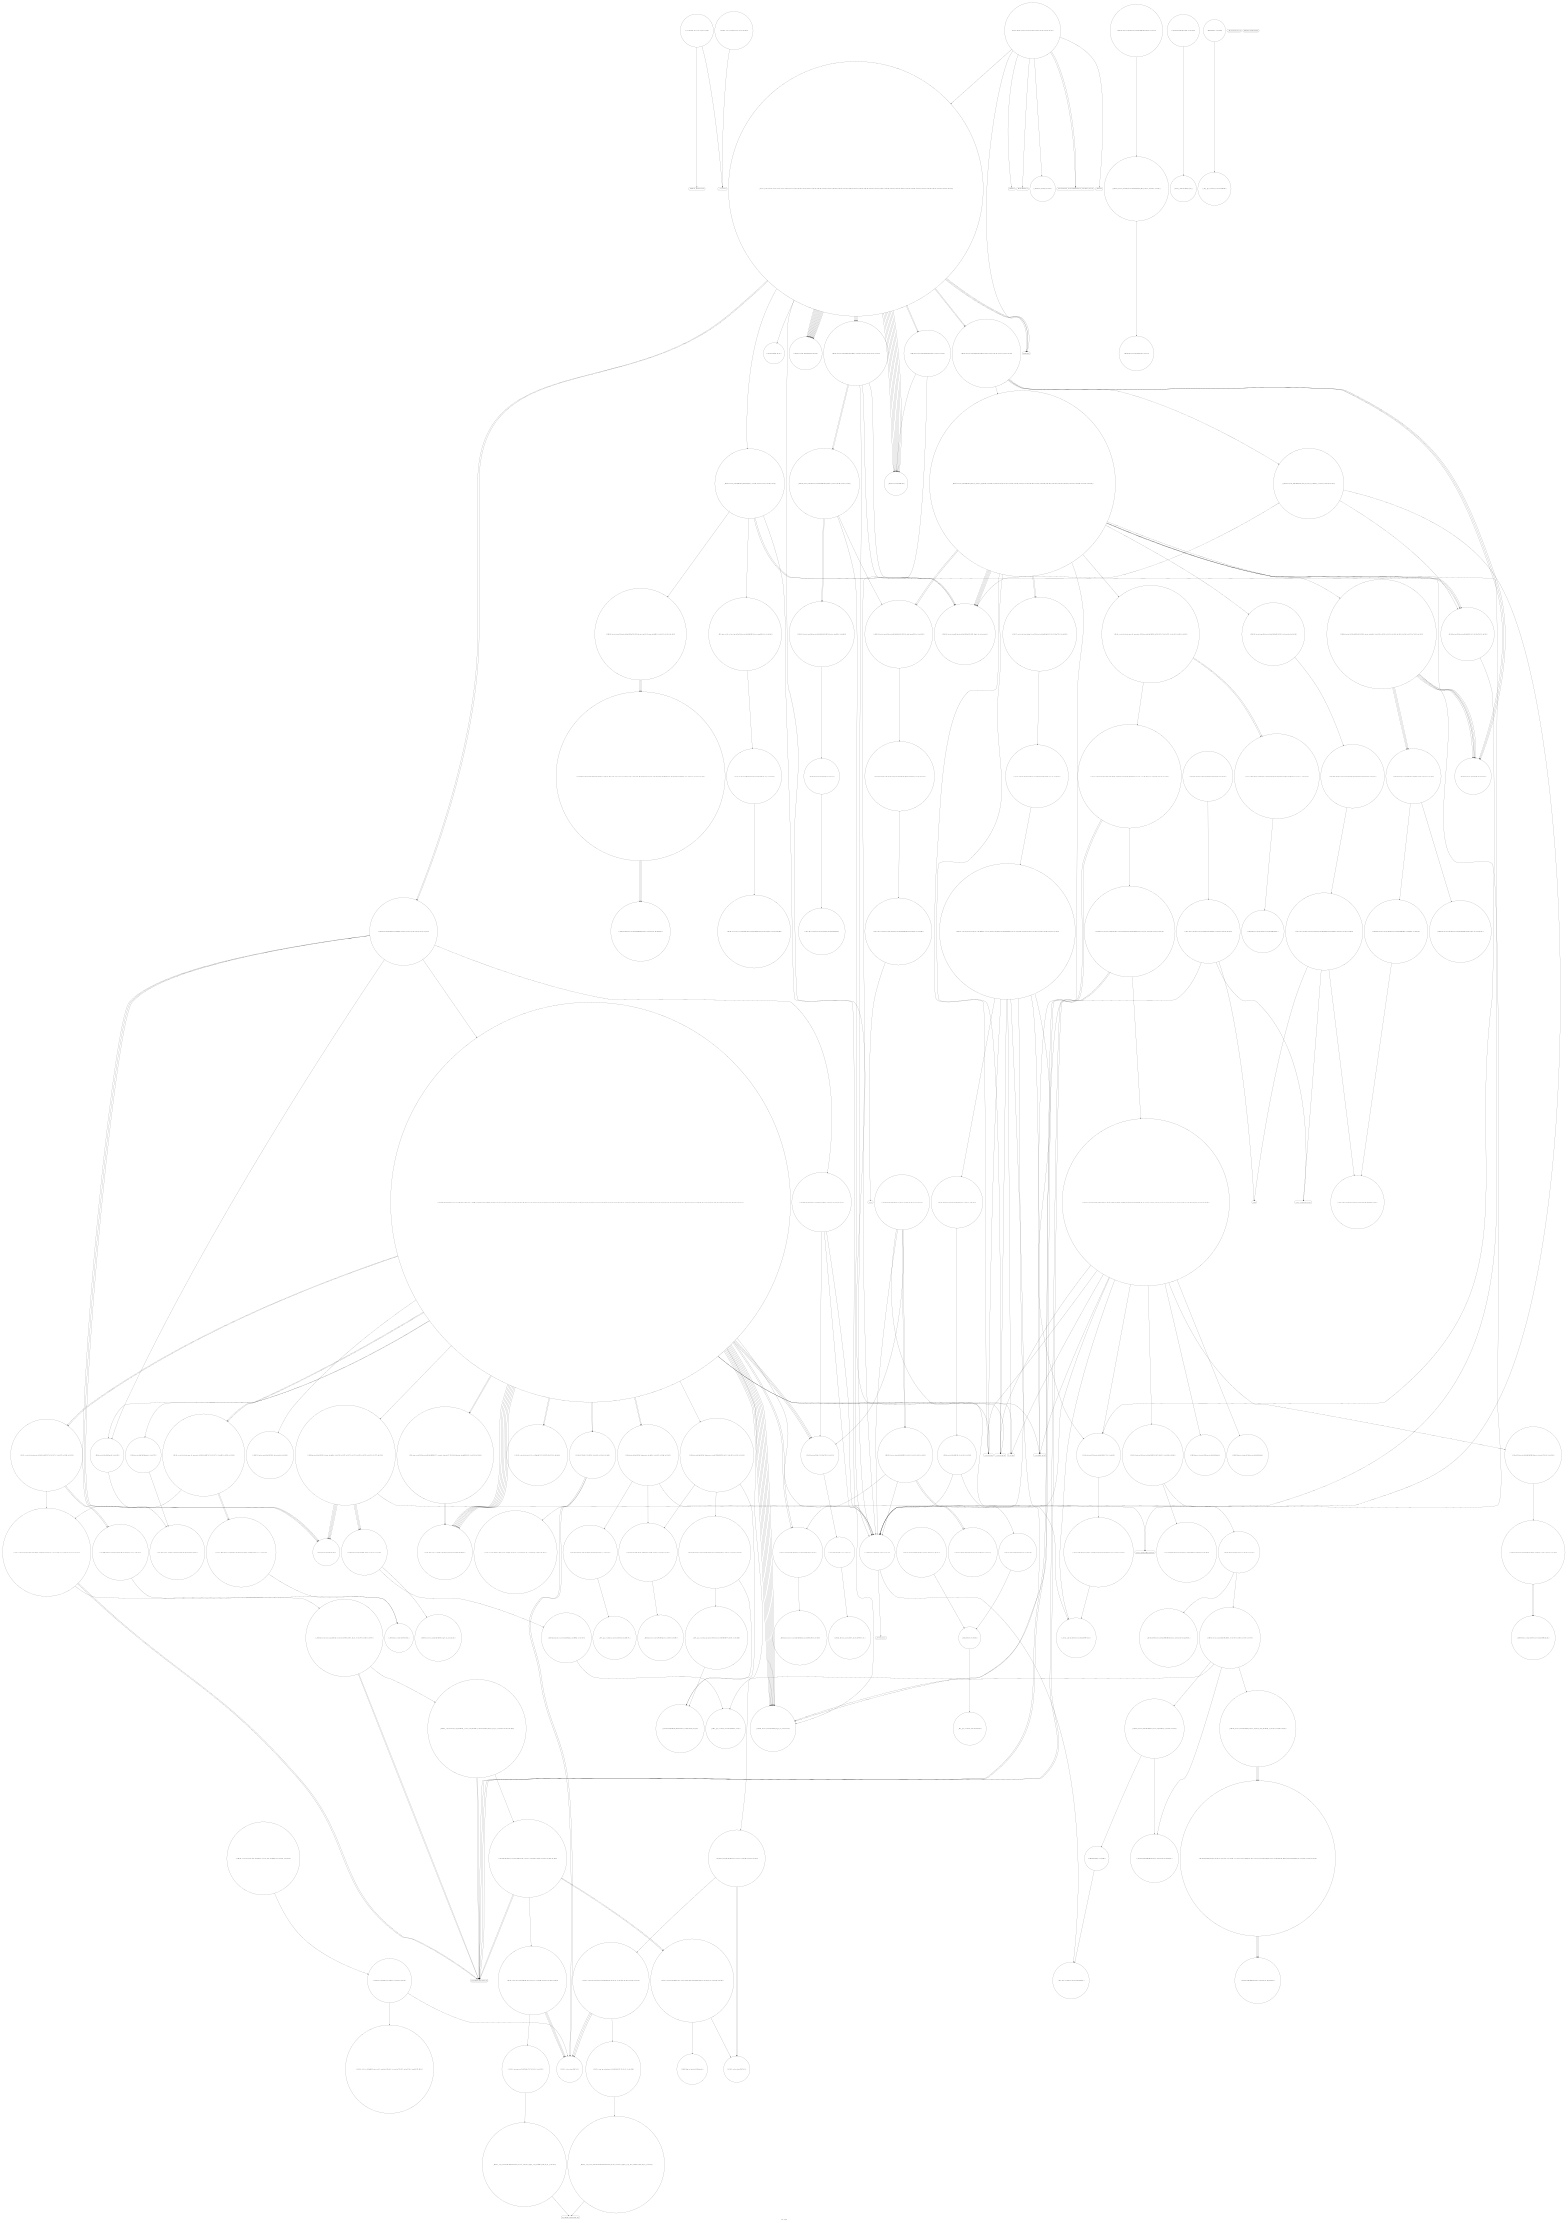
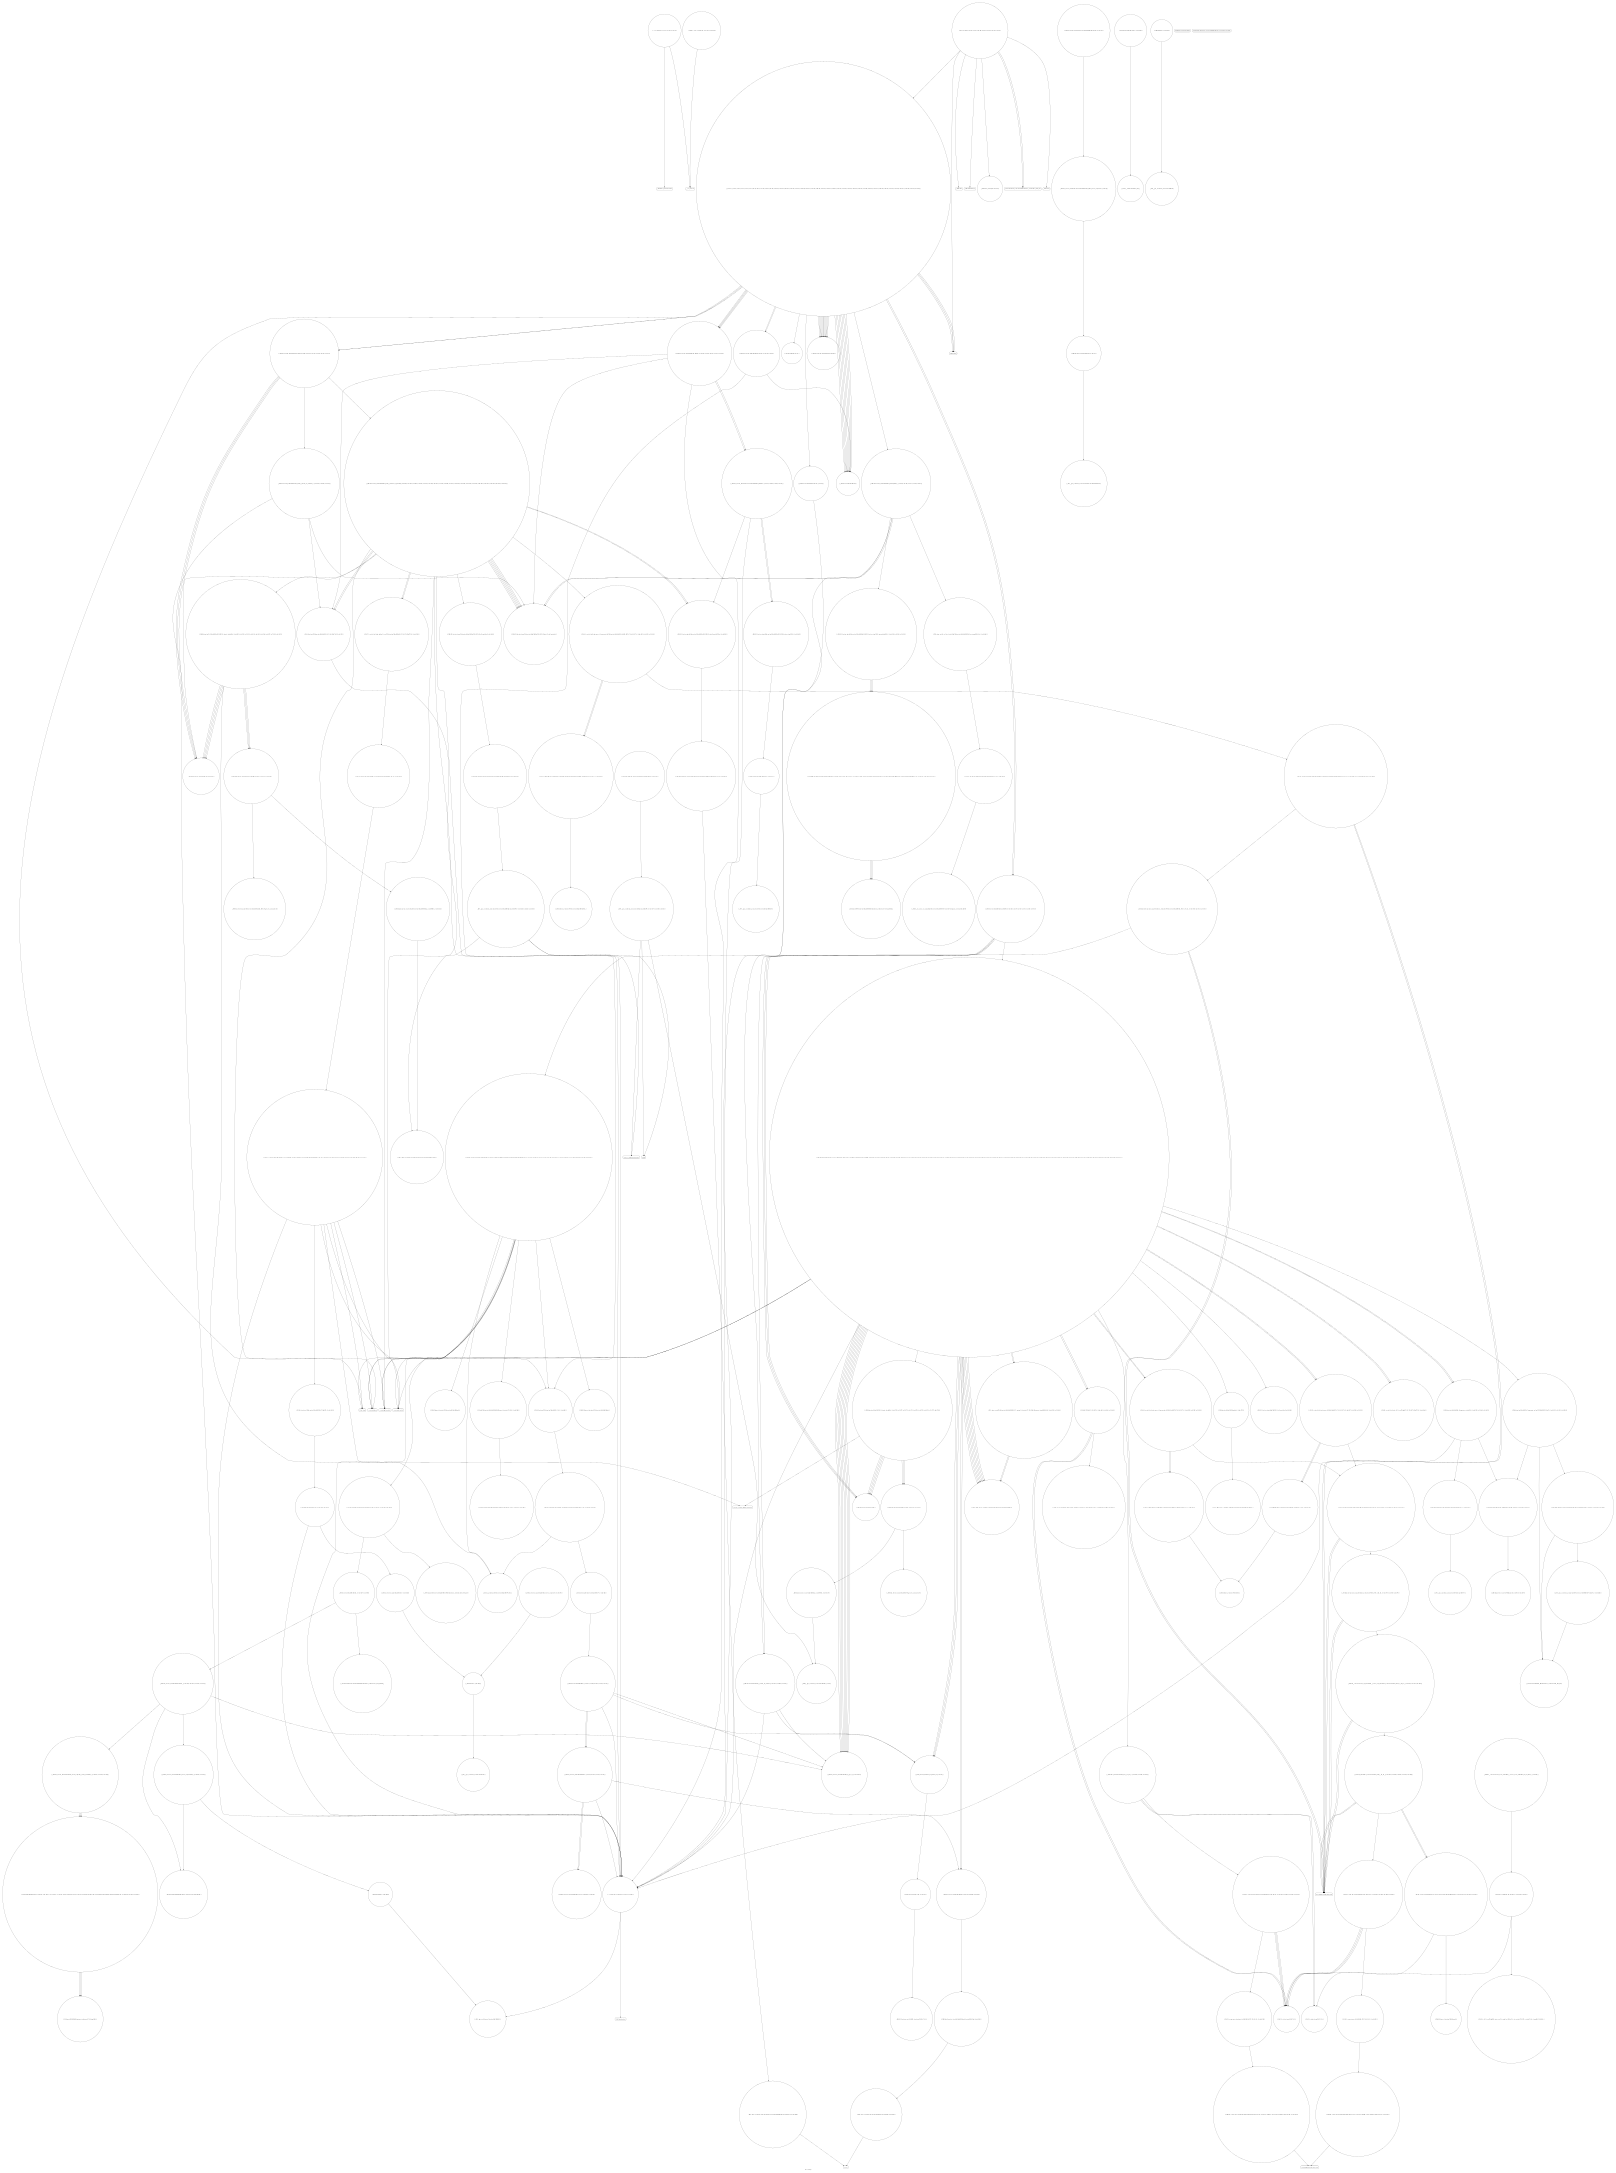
node "_ZSt4endlIcSt11char_traitsIcEERSt13basic_ostreamIT_T0_ES6_": added
node "__gxx_personality_v0": removed
node "{_ZNSt6vectorIdSaIdEE5clearEv|{<s0>54}}": added
node "{_ZN9__gnu_cxx13new_allocatorISt6vectorIdSaIdEEEC2Ev}": added
node "{_ZNSt6vectorIdSaIdEE3endEv|{<s0>248}}": removed
node "{_ZSt8_DestroyISt6vectorIdSaIdEEEvPT_|{<s0>86}}": added
node "{_ZNKSt13move_iteratorIPSt6vectorIdSaIdEEE4baseEv}": removed
node "{_ZN9__gnu_cxx13new_allocatorIdE10deallocateEPdm|{<s0>101}}": added
